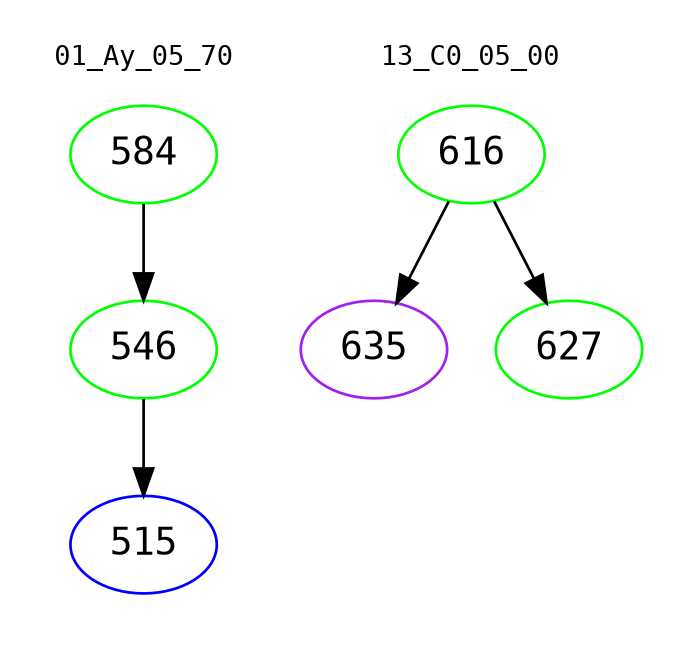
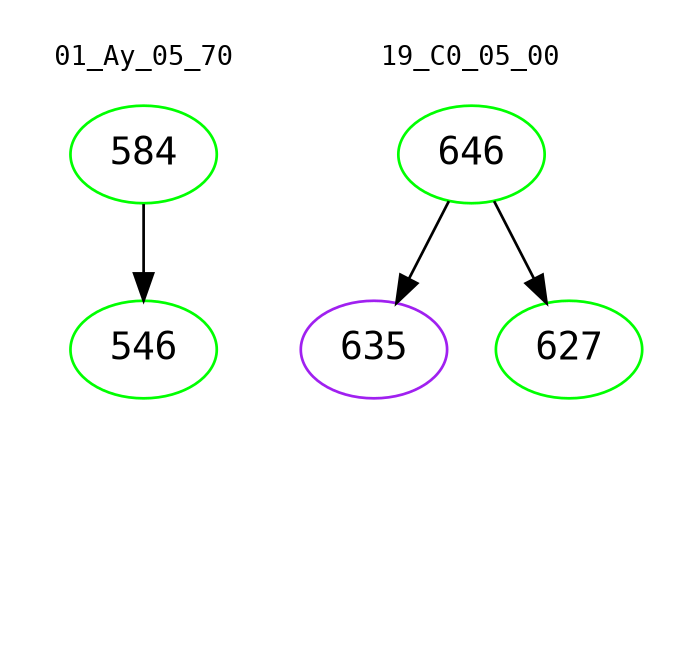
cluster "13_C0_05_00": label "13_C0_05_00" -> "19_C0_05_00"
node "616": label "616" -> "646"
node "515": removed
